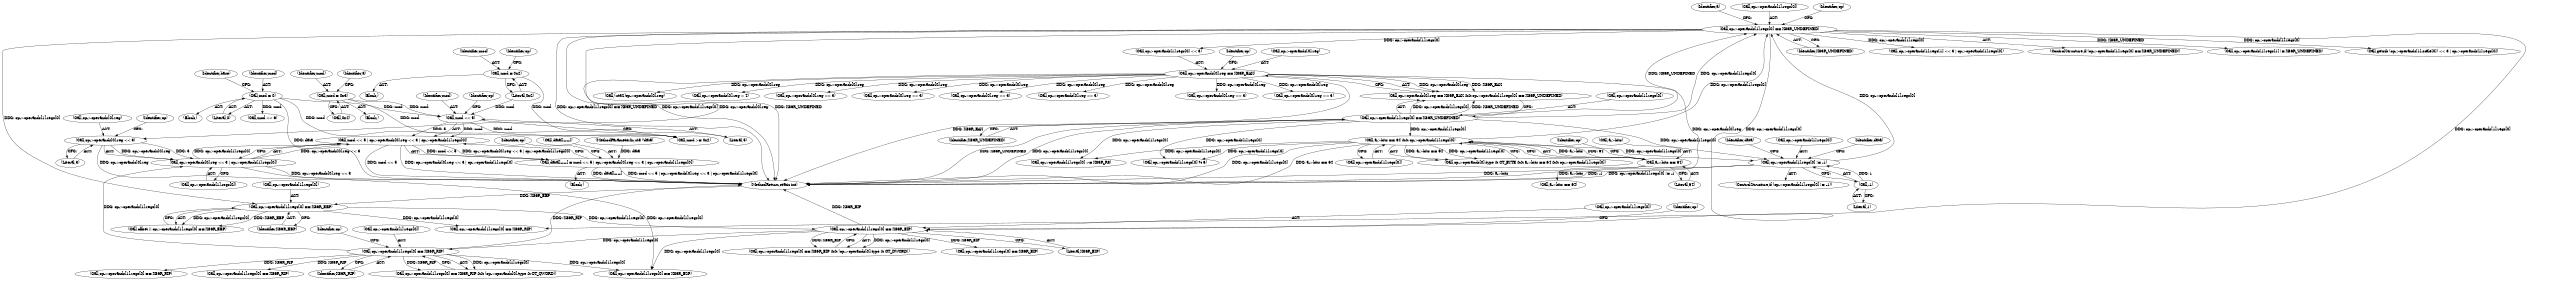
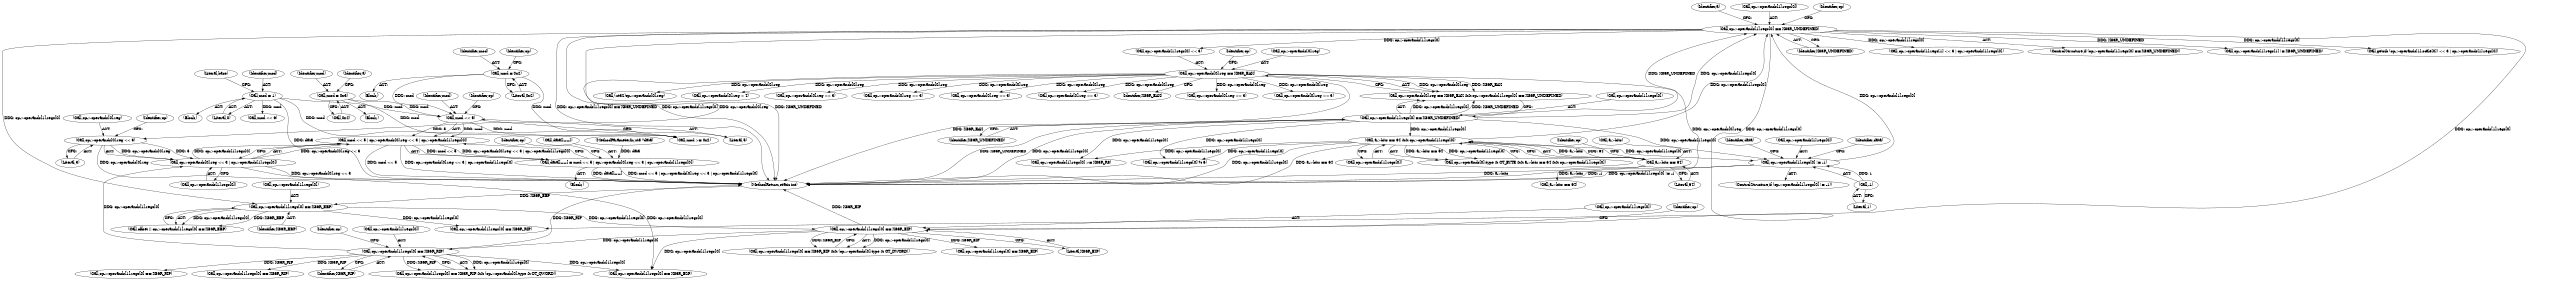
node "(Identifier,base)": label "(Identifier,base)" -> "(Literal,base)"
node "(Call,mod = 0)": label "(Call,mod = 0)" -> "(Call,mod = 1)"
node "(Identifier,X86R_EAX)": added
edge "(Literal,0x2)" -> "(Call,mod << 5)": now "(Call,mod = 0x2)" -> "(Call,mod << 5)"
edge "(Call,op->operands[1].regs[0] != -1)" -> "(Call,-1)": removed, label "CFG:"
edge "(Call,op->operands[1].regs[0] == X86R_EBP)" -> "(Identifier,X86R_EBP)": removed, label "CFG:"
